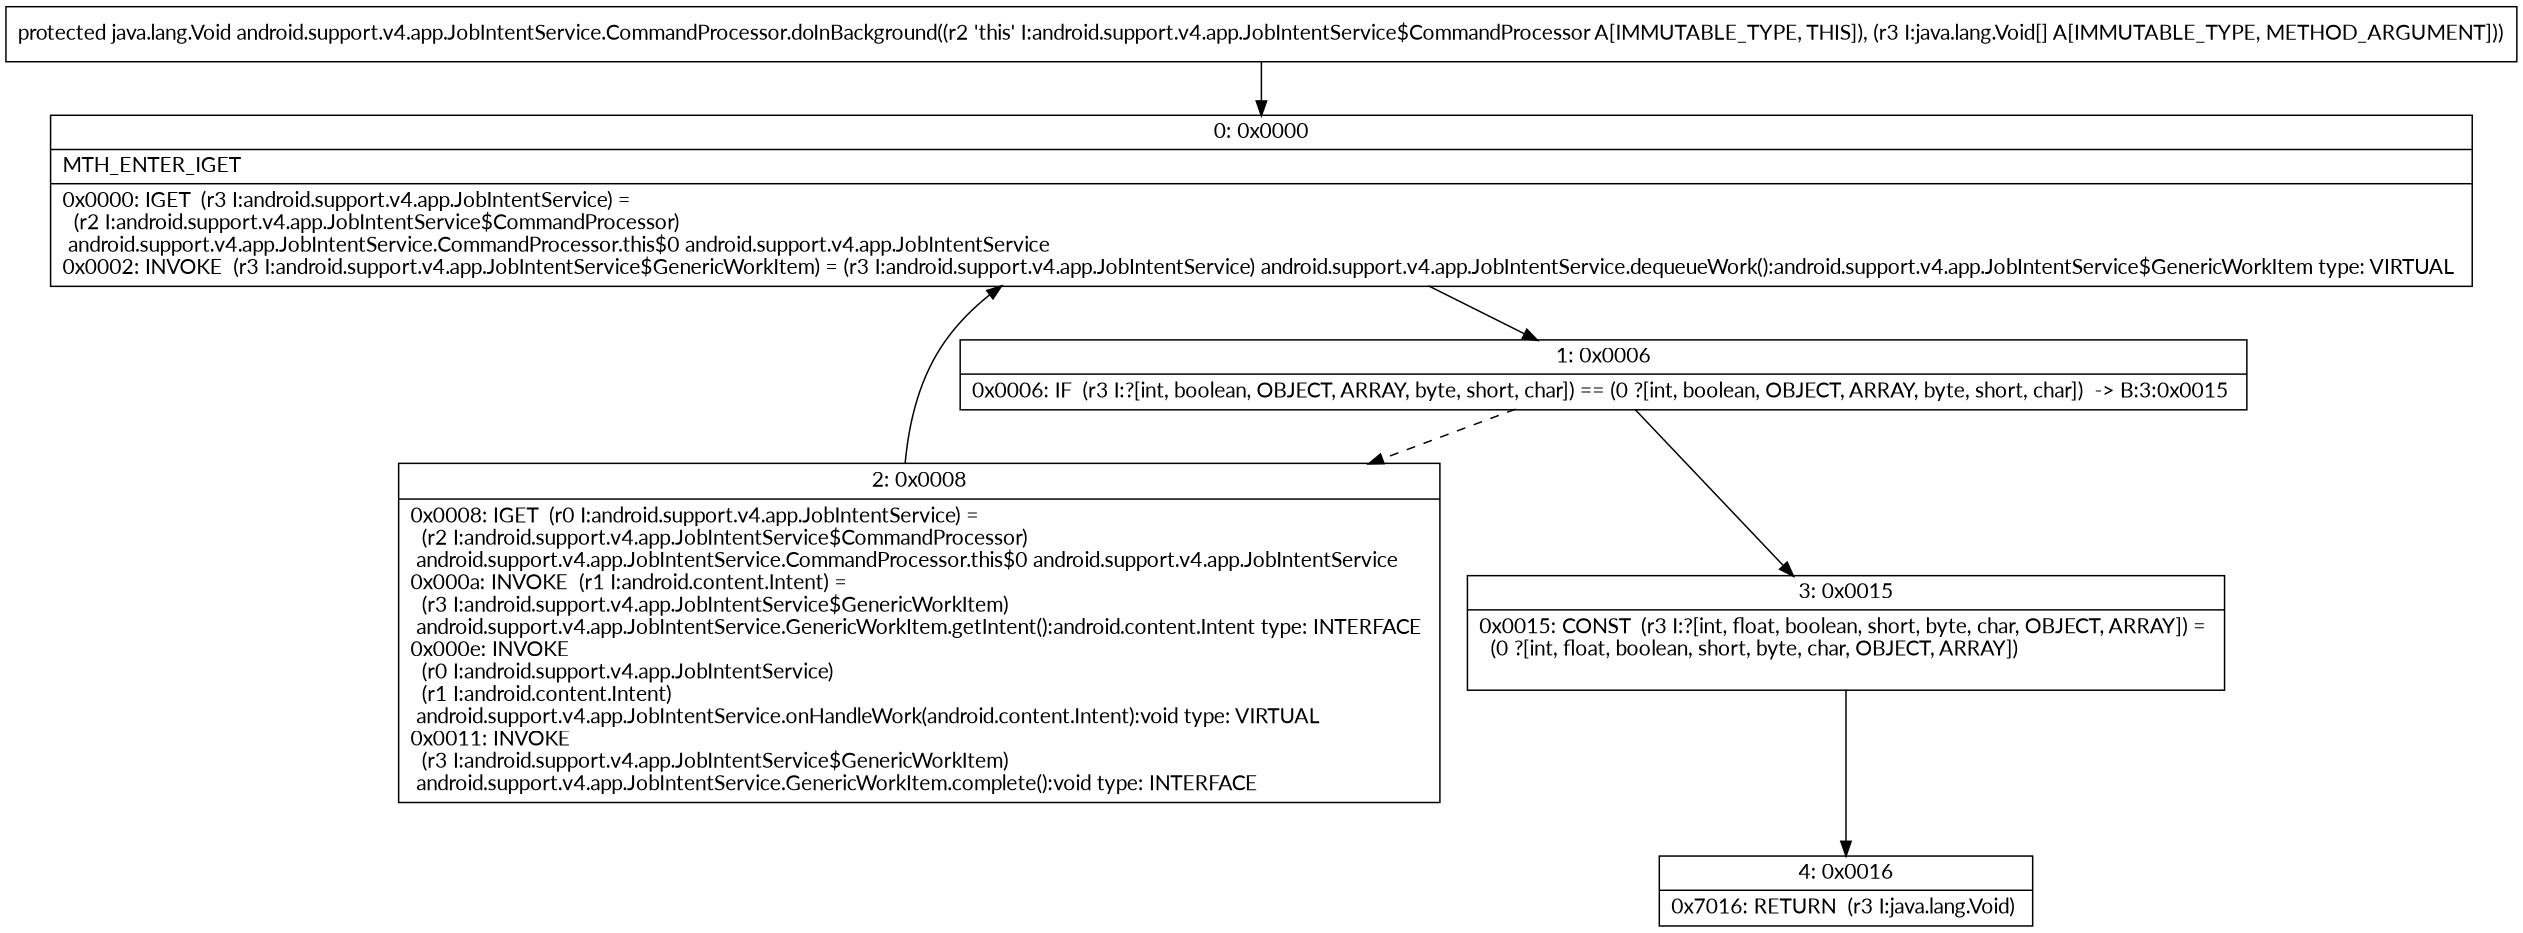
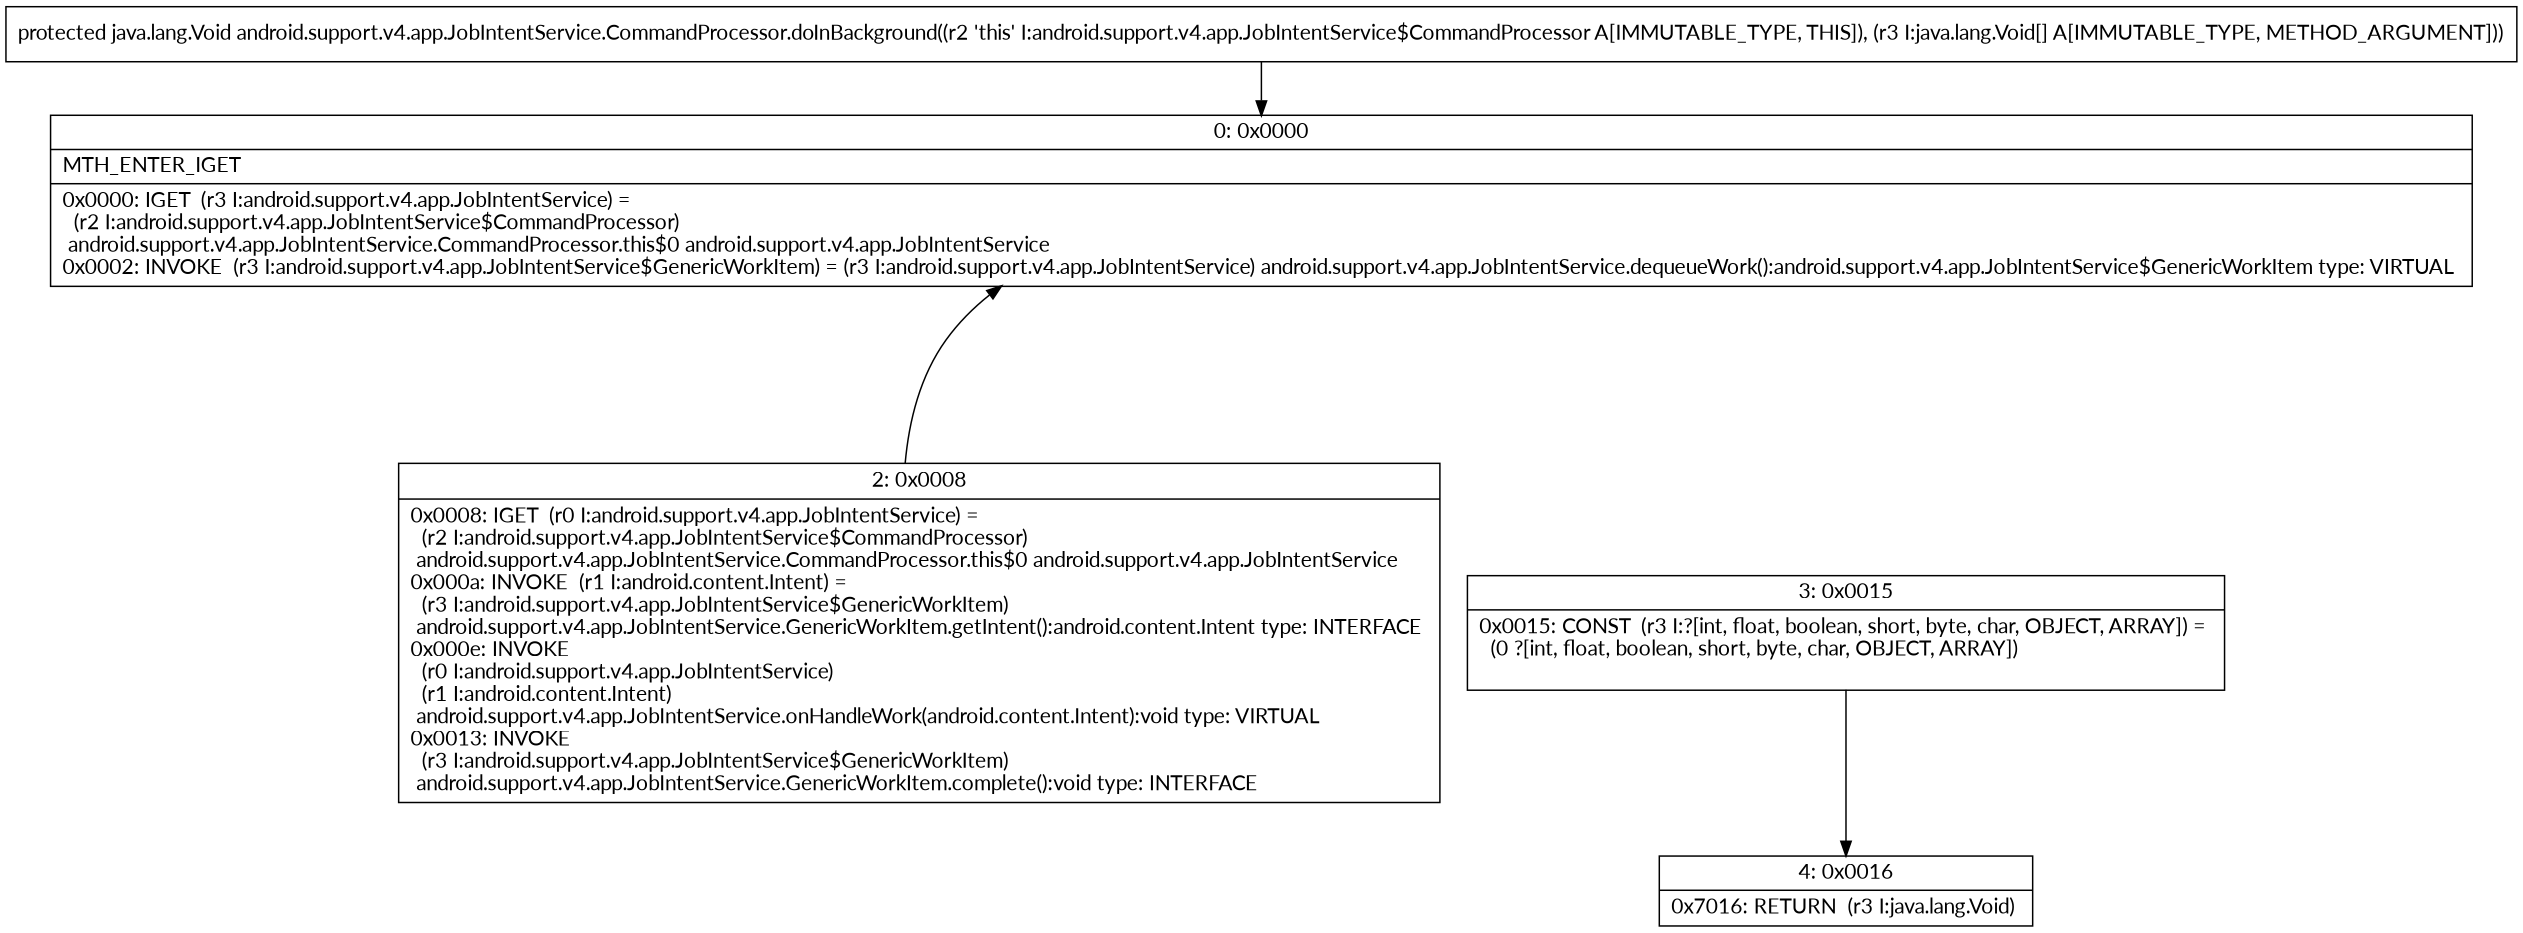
node "1: 0x0006": removed
node "2: 0x0008": text "0x0011: INVOKE" -> "0x0013: INVOKE"
